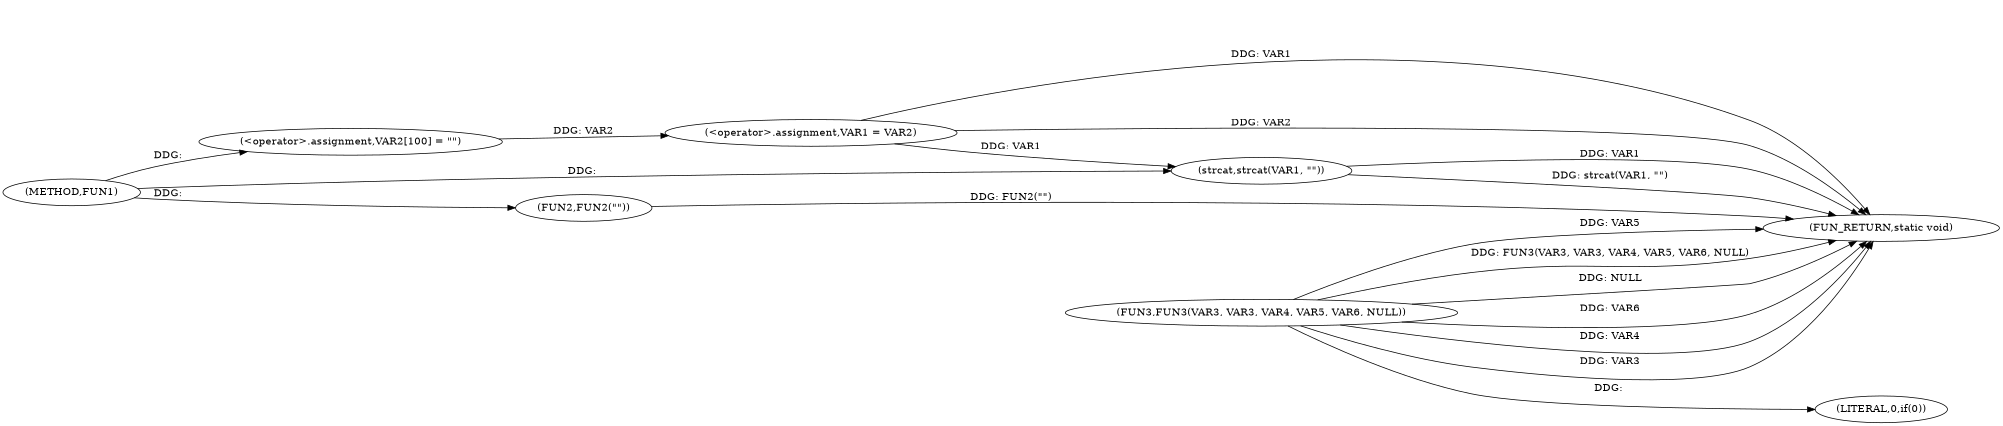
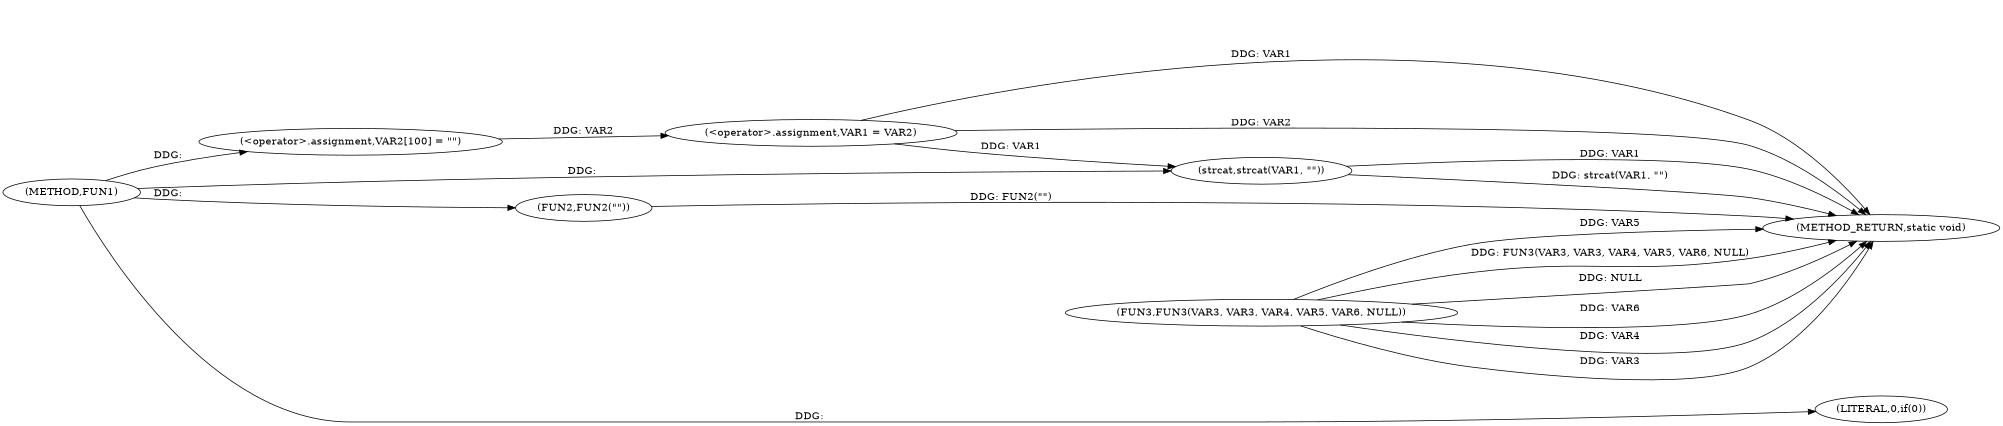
node "(FUN_RETURN,static void)": label "(FUN_RETURN,static void)" -> "(METHOD_RETURN,static void)"
edge "(FUN3,FUN3(VAR3, VAR3, VAR4, VAR5, VAR6, NULL))" -> "(LITERAL,0,if(0))": now "(METHOD,FUN1)" -> "(LITERAL,0,if(0))"
